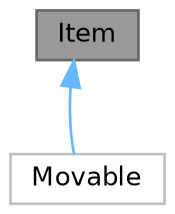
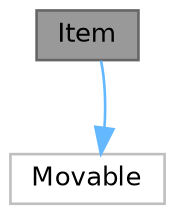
edge "Movable" -> "Item": reversed
